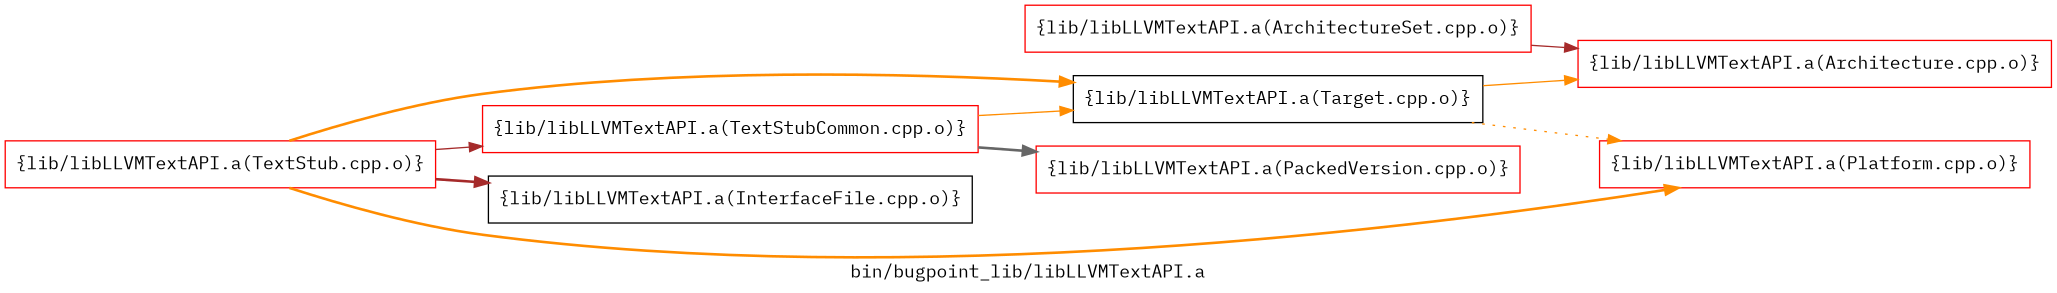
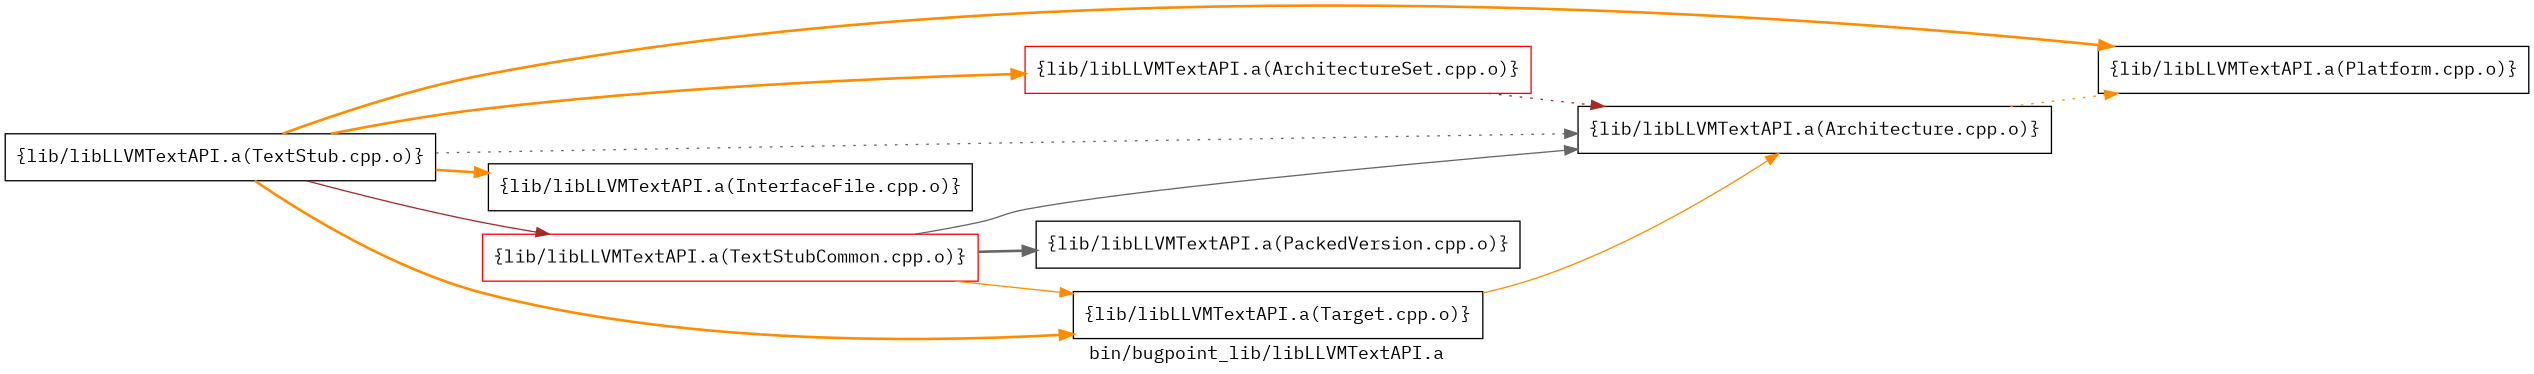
edge "{lib/libLLVMTextAPI.a(ArchitectureSet.cpp.o)}" -> "{lib/libLLVMTextAPI.a(Architecture.cpp.o)}": style solid -> dotted
node "{lib/libLLVMTextAPI.a(Architecture.cpp.o)}": color red -> black
edge "{lib/libLLVMTextAPI.a(TextStub.cpp.o)}" -> "{lib/libLLVMTextAPI.a(ArchitectureSet.cpp.o)}": added
edge "{lib/libLLVMTextAPI.a(Target.cpp.o)}" -> "{lib/libLLVMTextAPI.a(Platform.cpp.o)}": now "{lib/libLLVMTextAPI.a(Architecture.cpp.o)}" -> "{lib/libLLVMTextAPI.a(Platform.cpp.o)}"
edge "{lib/libLLVMTextAPI.a(TextStub.cpp.o)}" -> "{lib/libLLVMTextAPI.a(Architecture.cpp.o)}": added
node "{lib/libLLVMTextAPI.a(TextStub.cpp.o)}": color red -> black
node "{lib/libLLVMTextAPI.a(Platform.cpp.o)}": color red -> black
node "{lib/libLLVMTextAPI.a(PackedVersion.cpp.o)}": color red -> black
edge "{lib/libLLVMTextAPI.a(TextStub.cpp.o)}" -> "{lib/libLLVMTextAPI.a(InterfaceFile.cpp.o)}": color brown -> darkorange
edge "{lib/libLLVMTextAPI.a(TextStubCommon.cpp.o)}" -> "{lib/libLLVMTextAPI.a(Architecture.cpp.o)}": added
